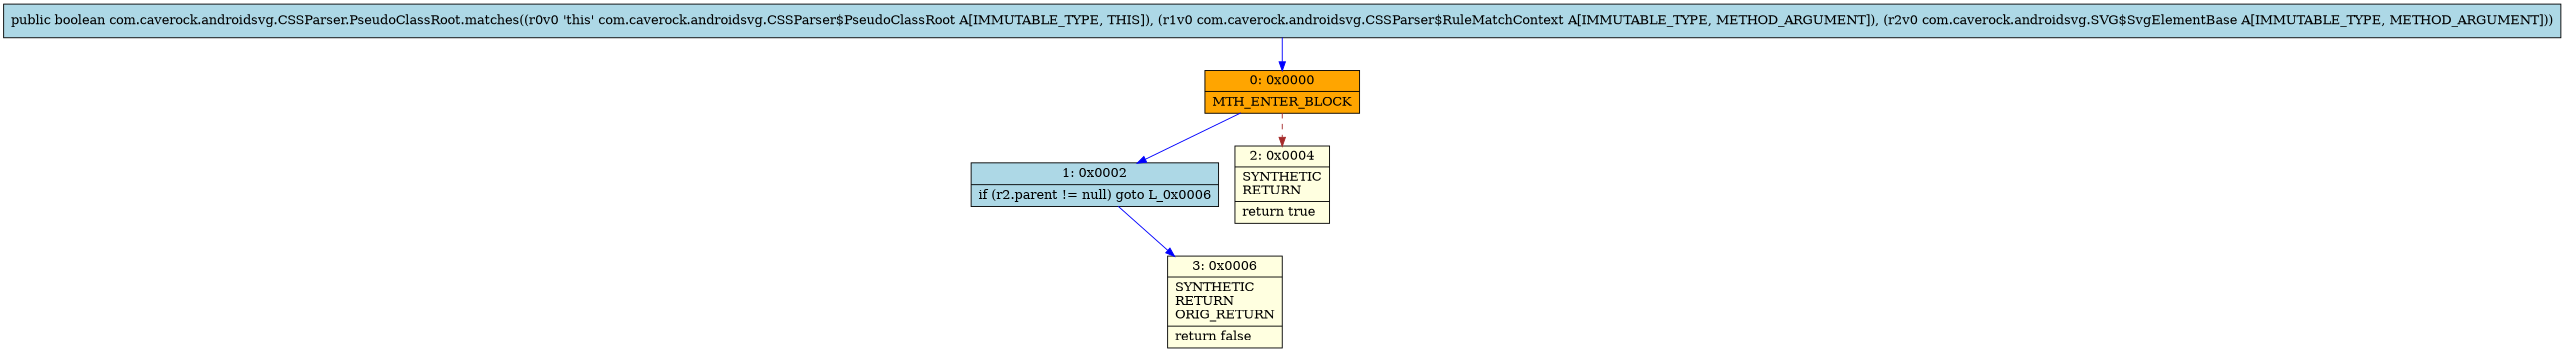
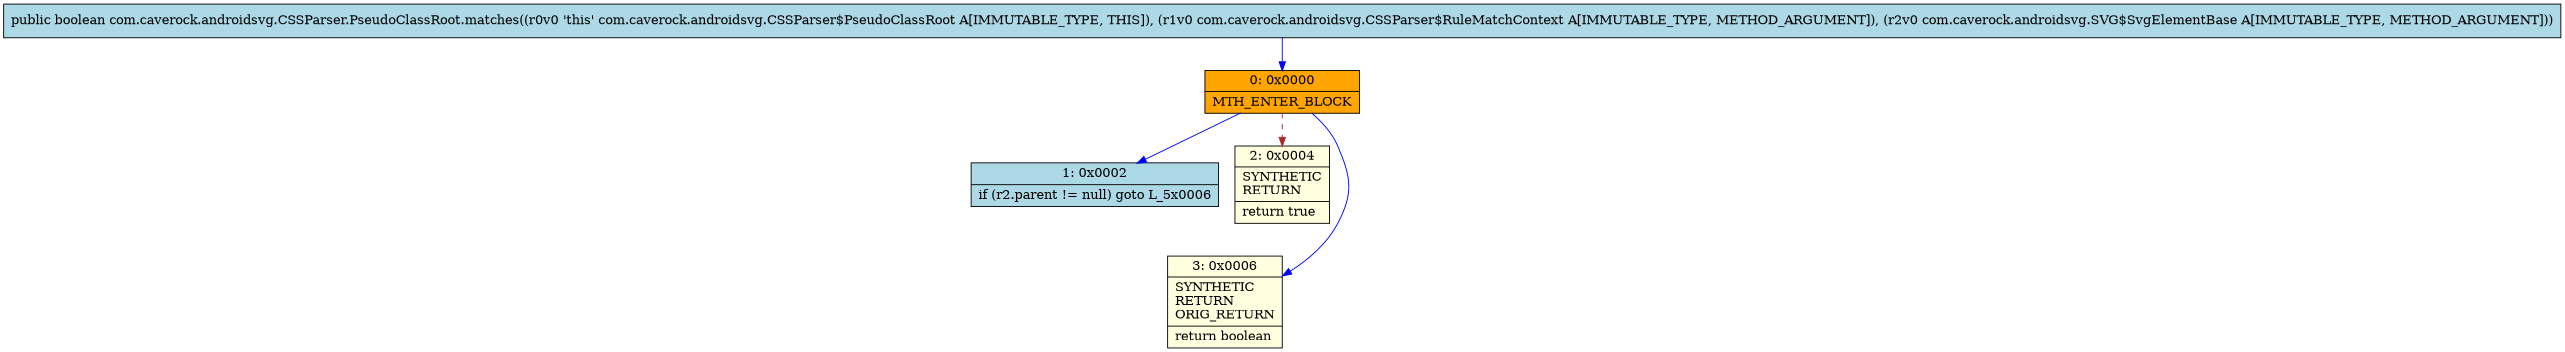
node "1: 0x0002": text "if (r2.parent != null) goto L_0x0006" -> "if (r2.parent != null) goto L_5x0006"
edge "1: 0x0002" -> "3: 0x0006": now "0: 0x0000" -> "3: 0x0006"
node "3: 0x0006": text "return false" -> "return boolean"
